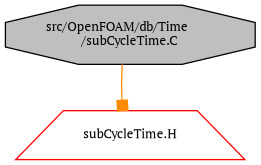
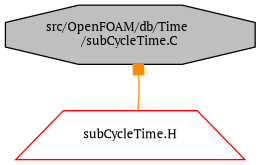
edge "src/OpenFOAM/db/Time /subCycleTime.C" -> "subCycleTime.H": reversed
